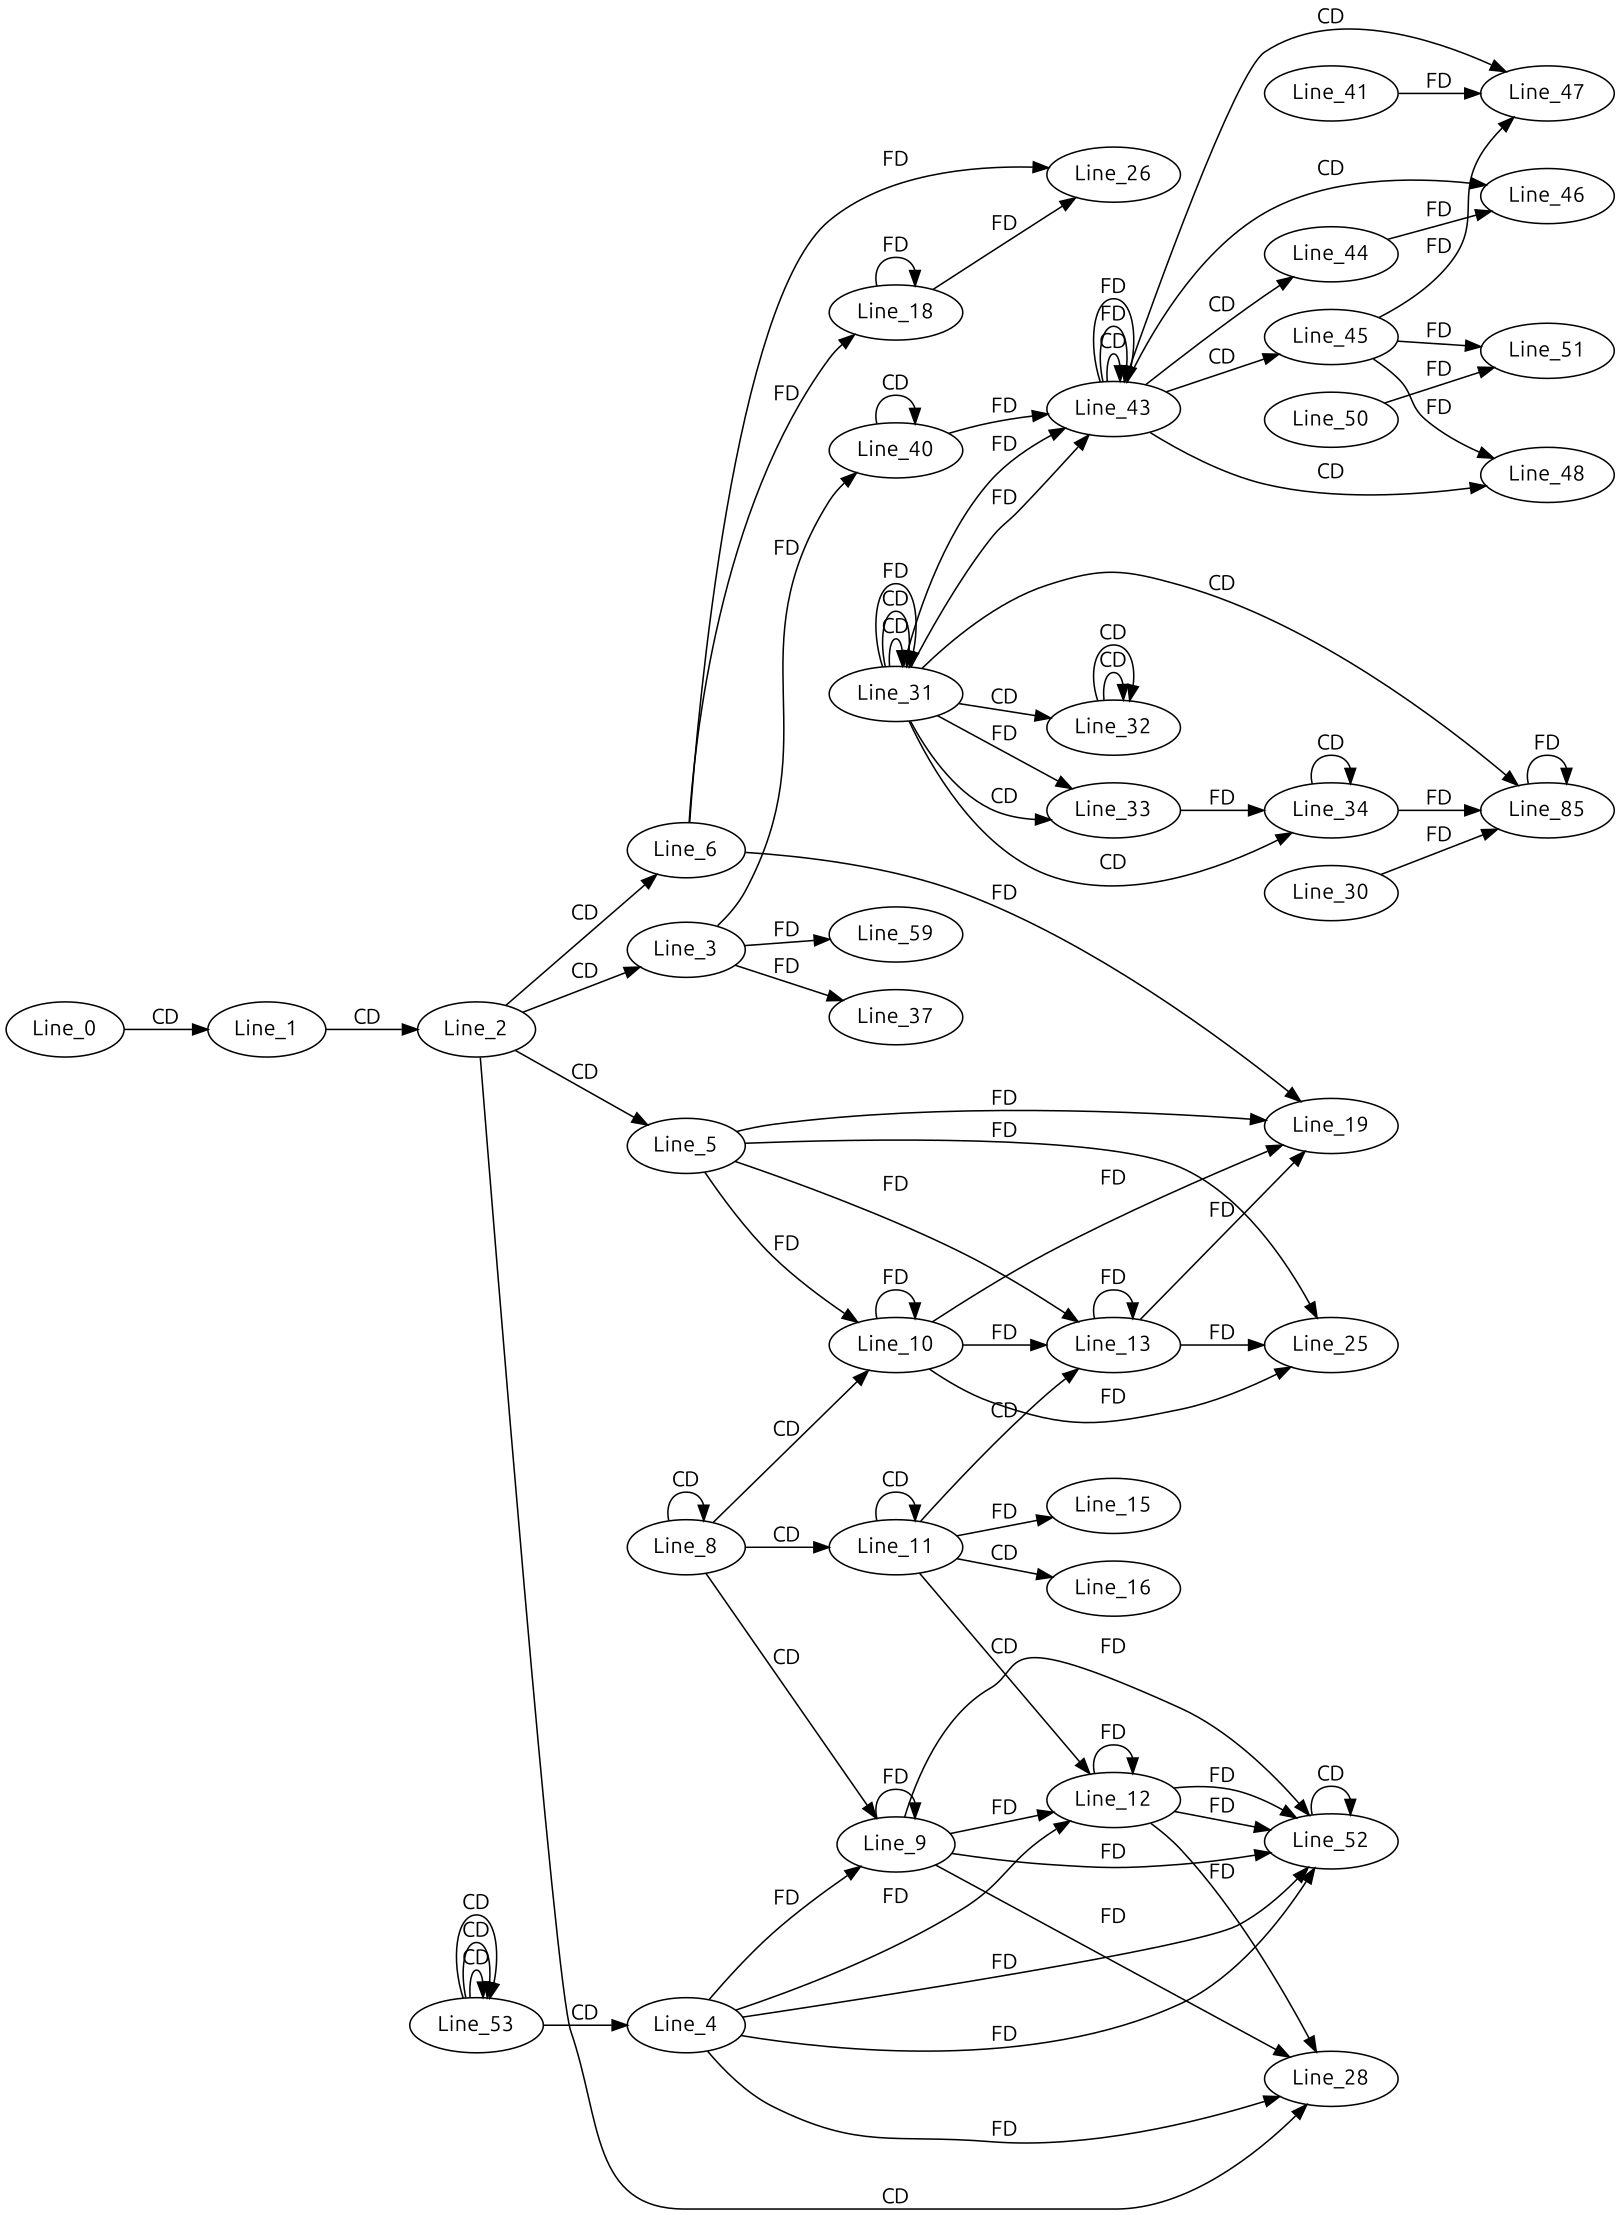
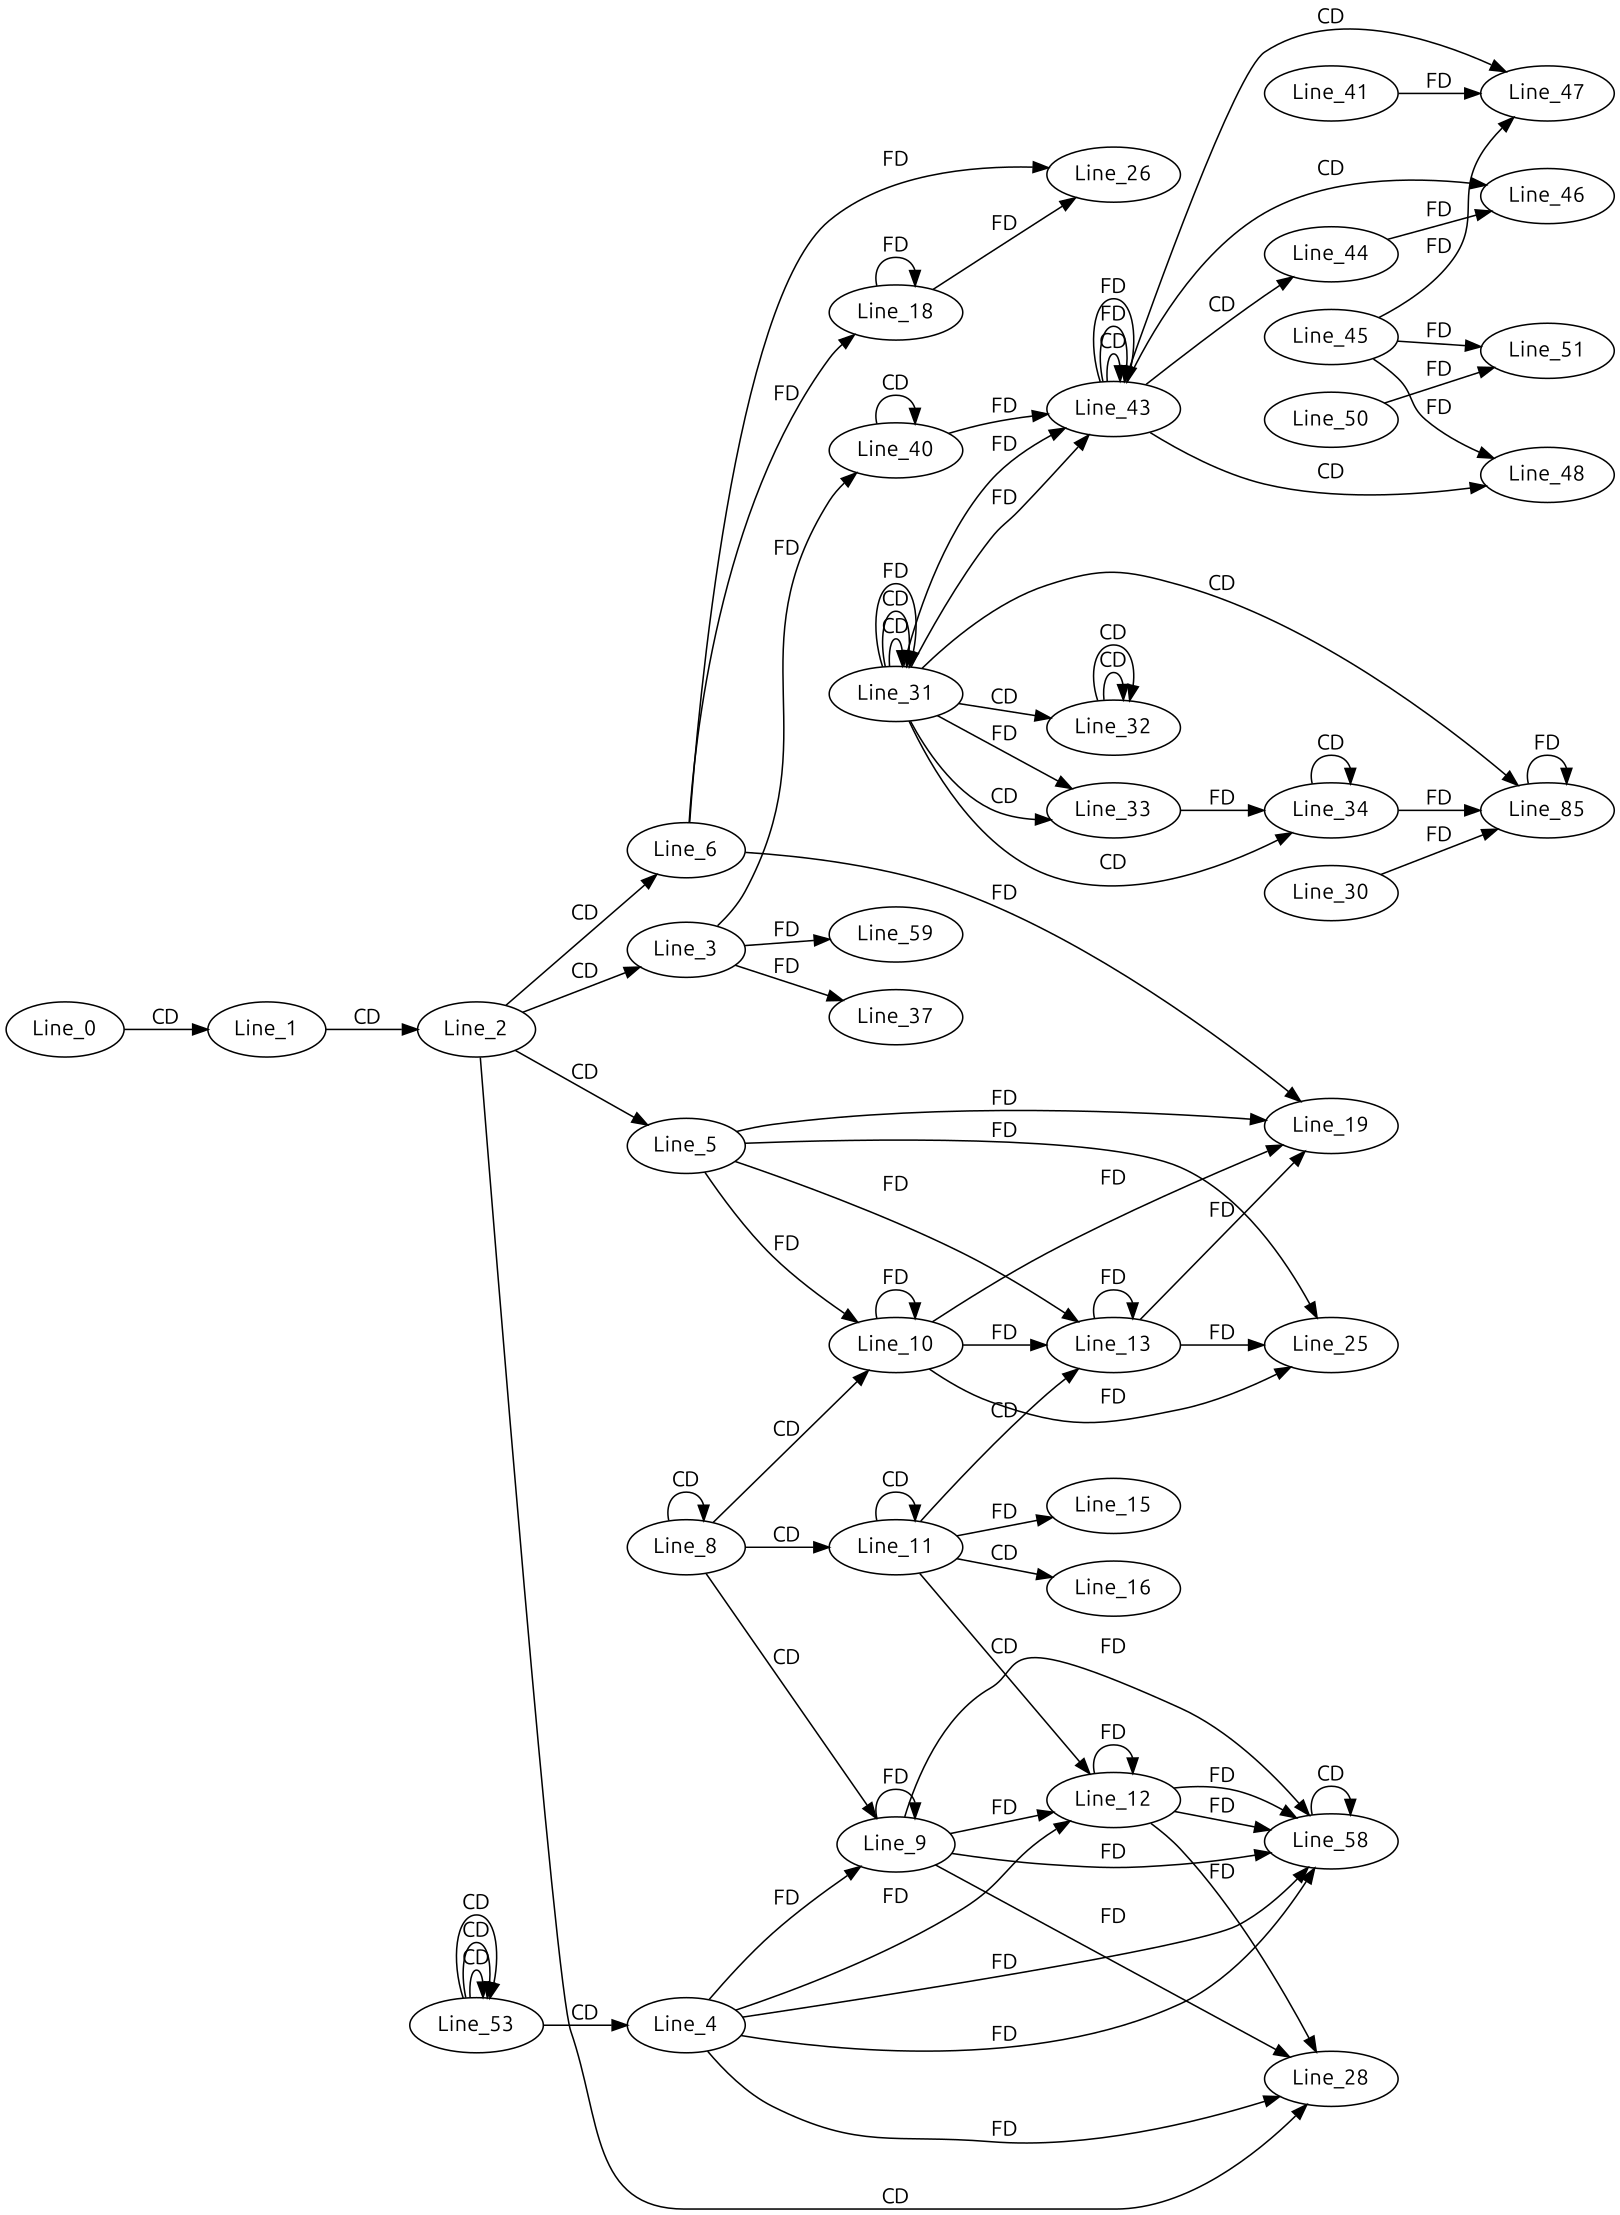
edge "Line_43" -> "Line_45": removed, label "CD"
node "Line_52": label "Line_52" -> "Line_58"
